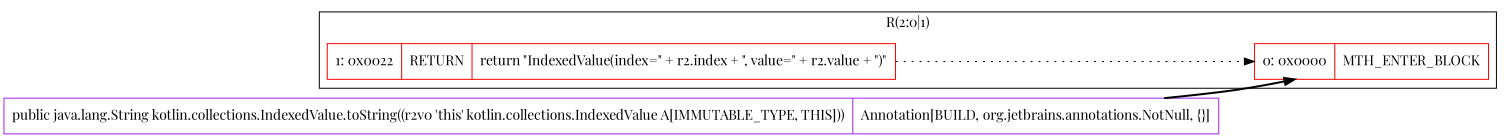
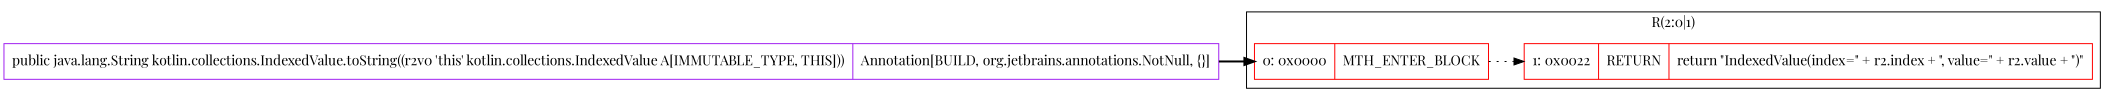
edge "1: 0x0022" -> "0: 0x0000": reversed
